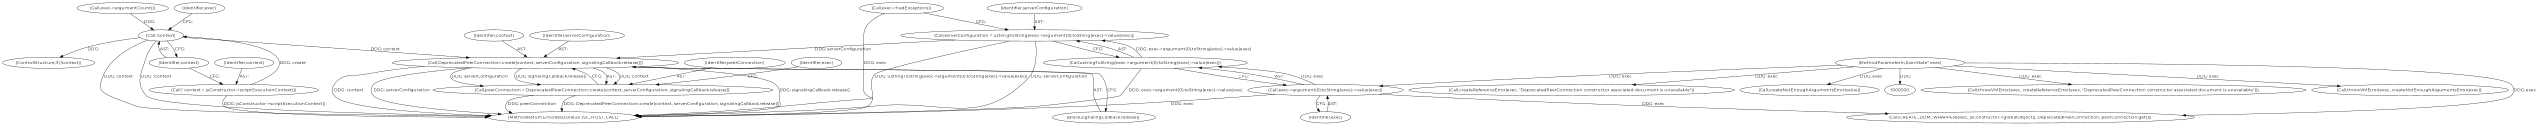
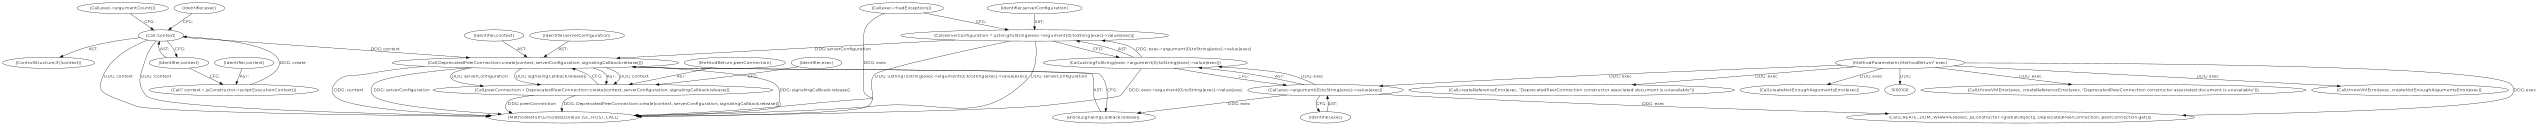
edge "(Call,exec->argumentCount())" -> "(Call,!context)": label "DDG: " -> "CFG: "
edge "(Call,!context)" -> "(ControlStructure,if (!context))": label "DDG: " -> "AST: "
node "(Identifier,peerConnection)": label "(Identifier,peerConnection)" -> "(MethodReturn,peerConnection)"
node "(MethodParameterIn,ExecState* exec)": label "(MethodParameterIn,ExecState* exec)" -> "(MethodParameterIn,MethodReturn* exec)"
node "(Call,createNotEnoughArgumentsError(value))": label "(Call,createNotEnoughArgumentsError(value))" -> "(Call,createNotEnoughArgumentsError(exec))"
node "1000300": label "1000300" -> "1000100"
edge "(Call,exec->argument(0).toString(exec)->value(exec))" -> "(MethodReturn,EncodedJSValue JSC_HOST_CALL)": now "(Call,exec->argument(0).toString(exec)->value(exec))" -> "(Block,signalingCallback.release())"
edge "(Call,* context = jsConstructor->scriptExecutionContext())" -> "(MethodReturn,EncodedJSValue JSC_HOST_CALL)": removed, label "DDG: jsConstructor->scriptExecutionContext()"
